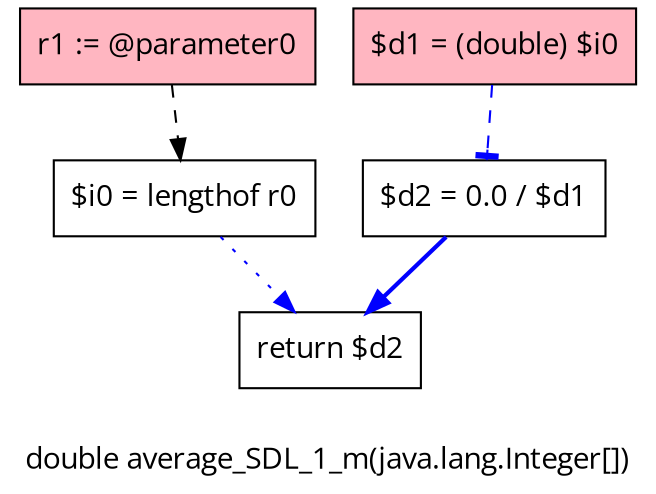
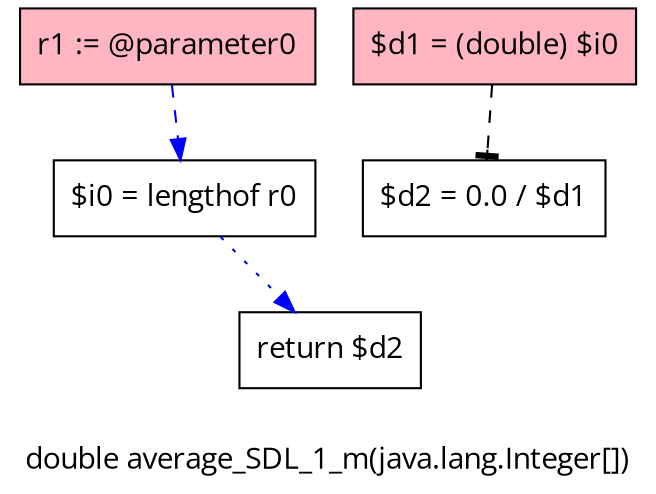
edge "r1 := @parameter0" -> "$i0 = lengthof r0": color black -> blue
edge "$d1 = (double) $i0" -> "$d2 = 0.0 / $d1": color blue -> black
edge "$d2 = 0.0 / $d1" -> "return $d2": removed
